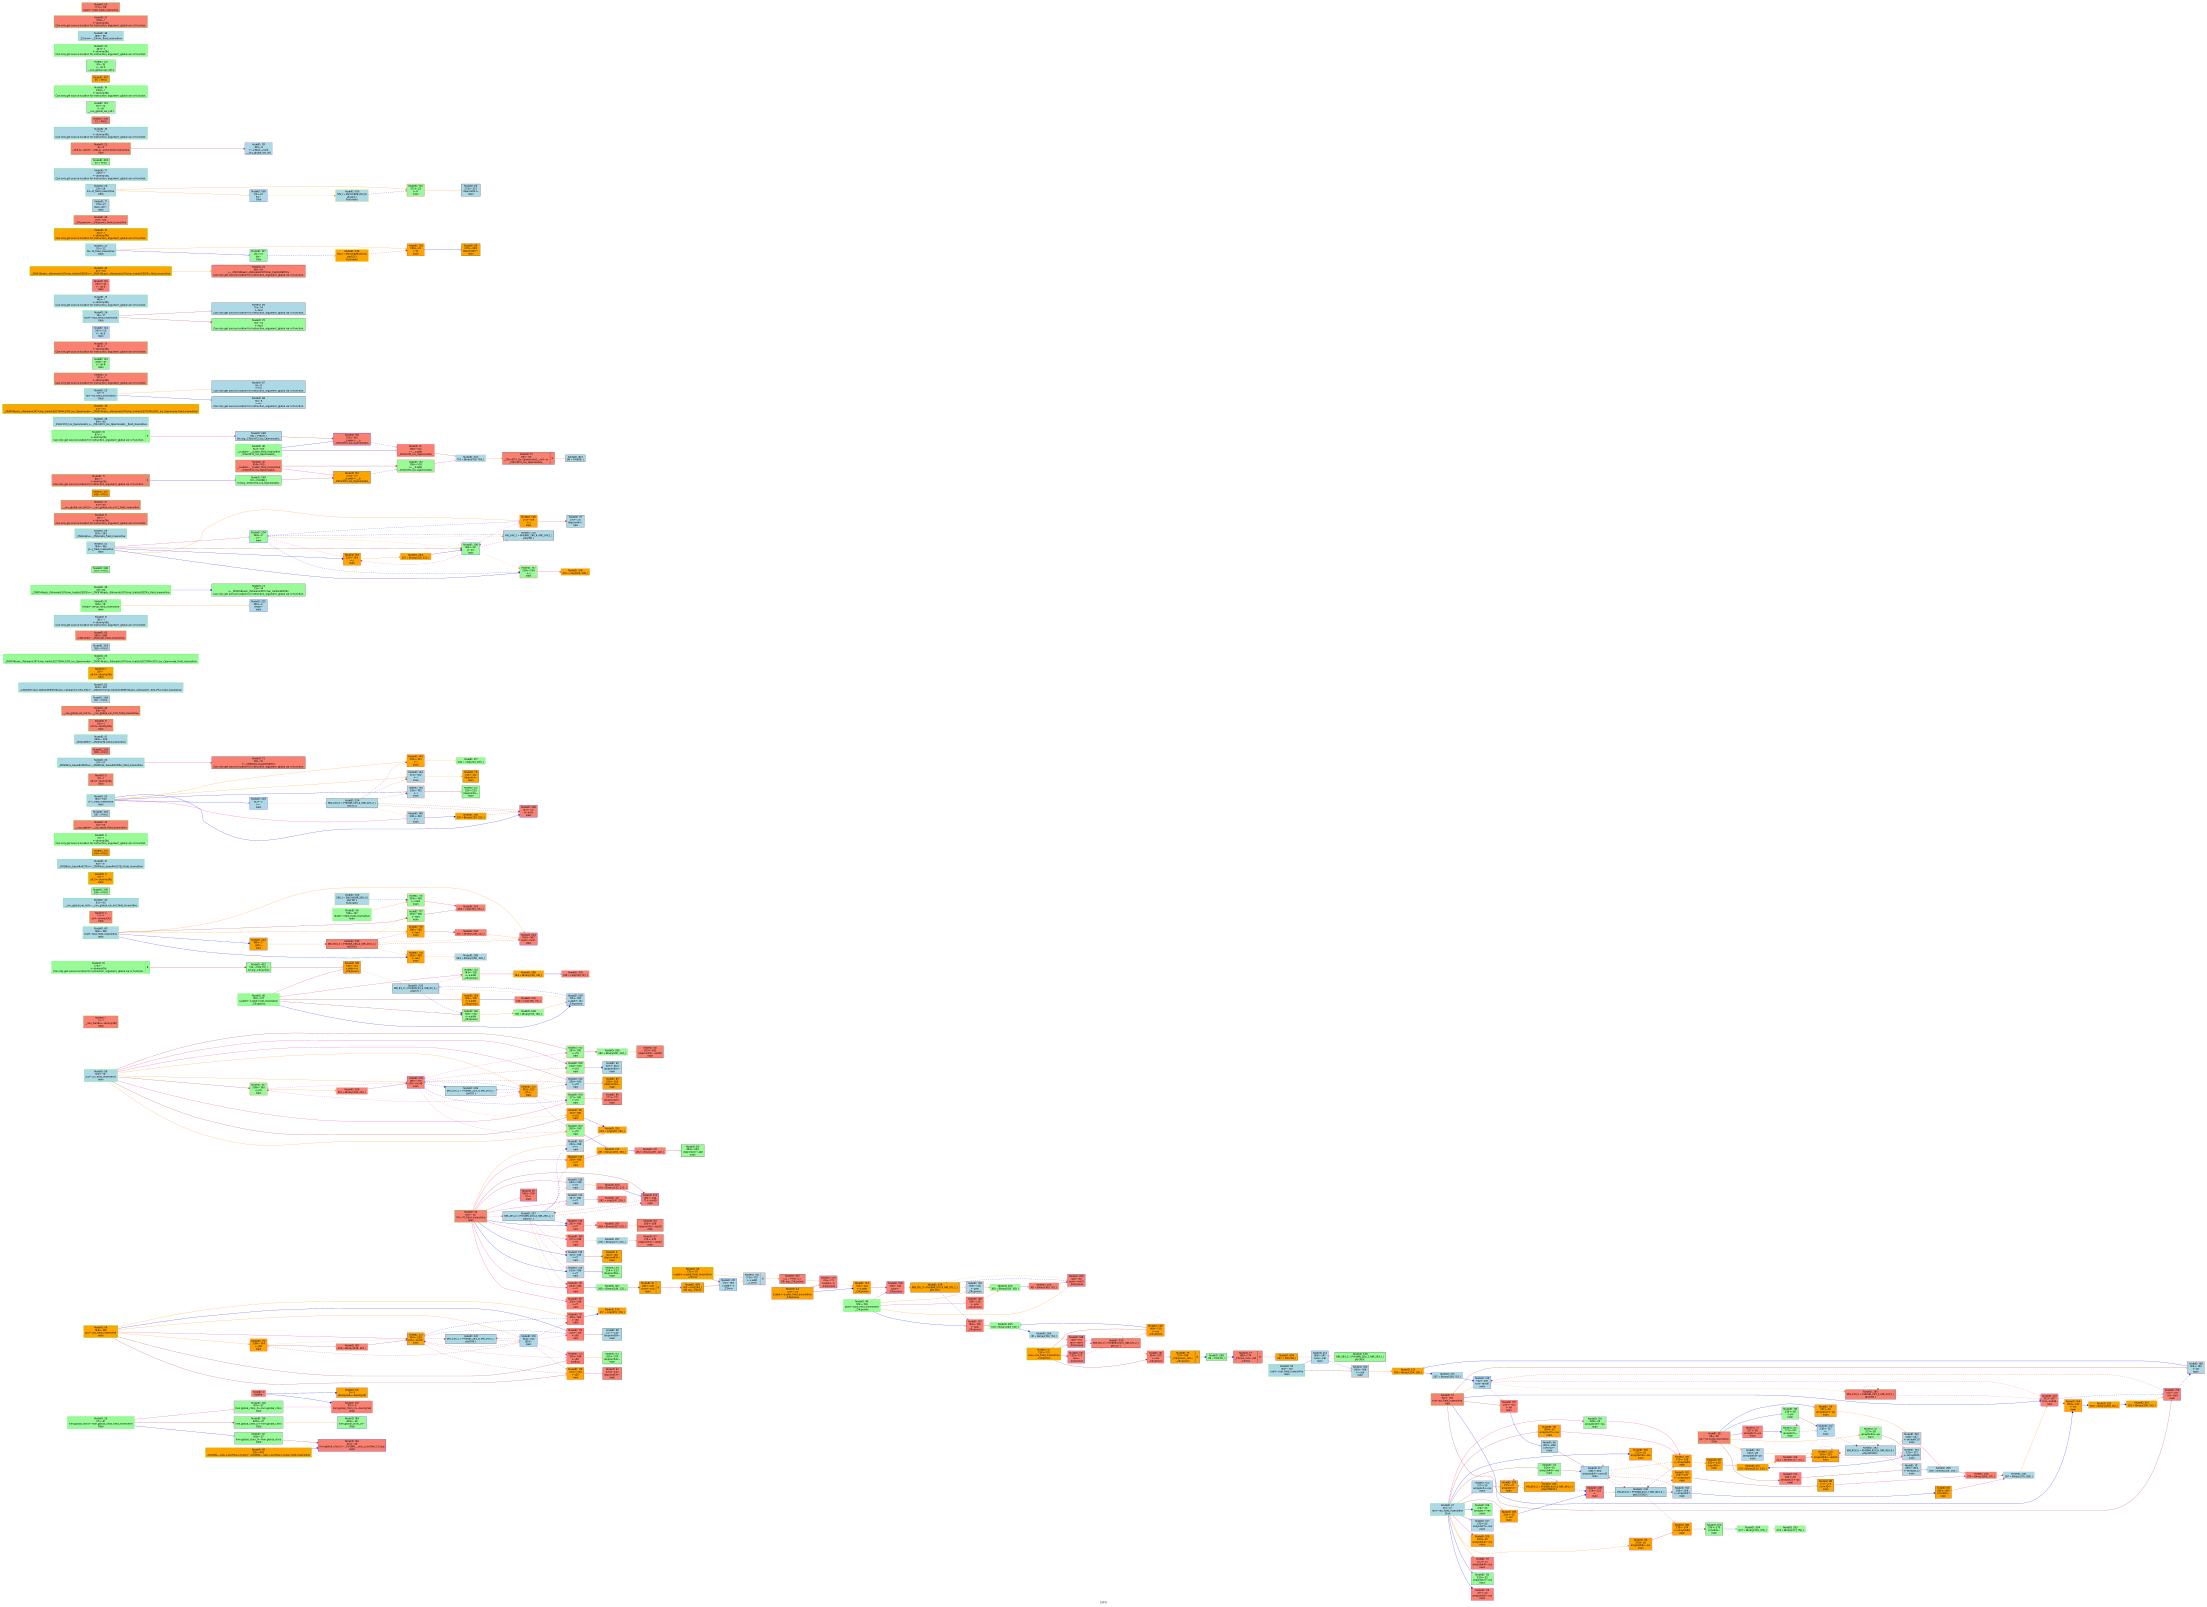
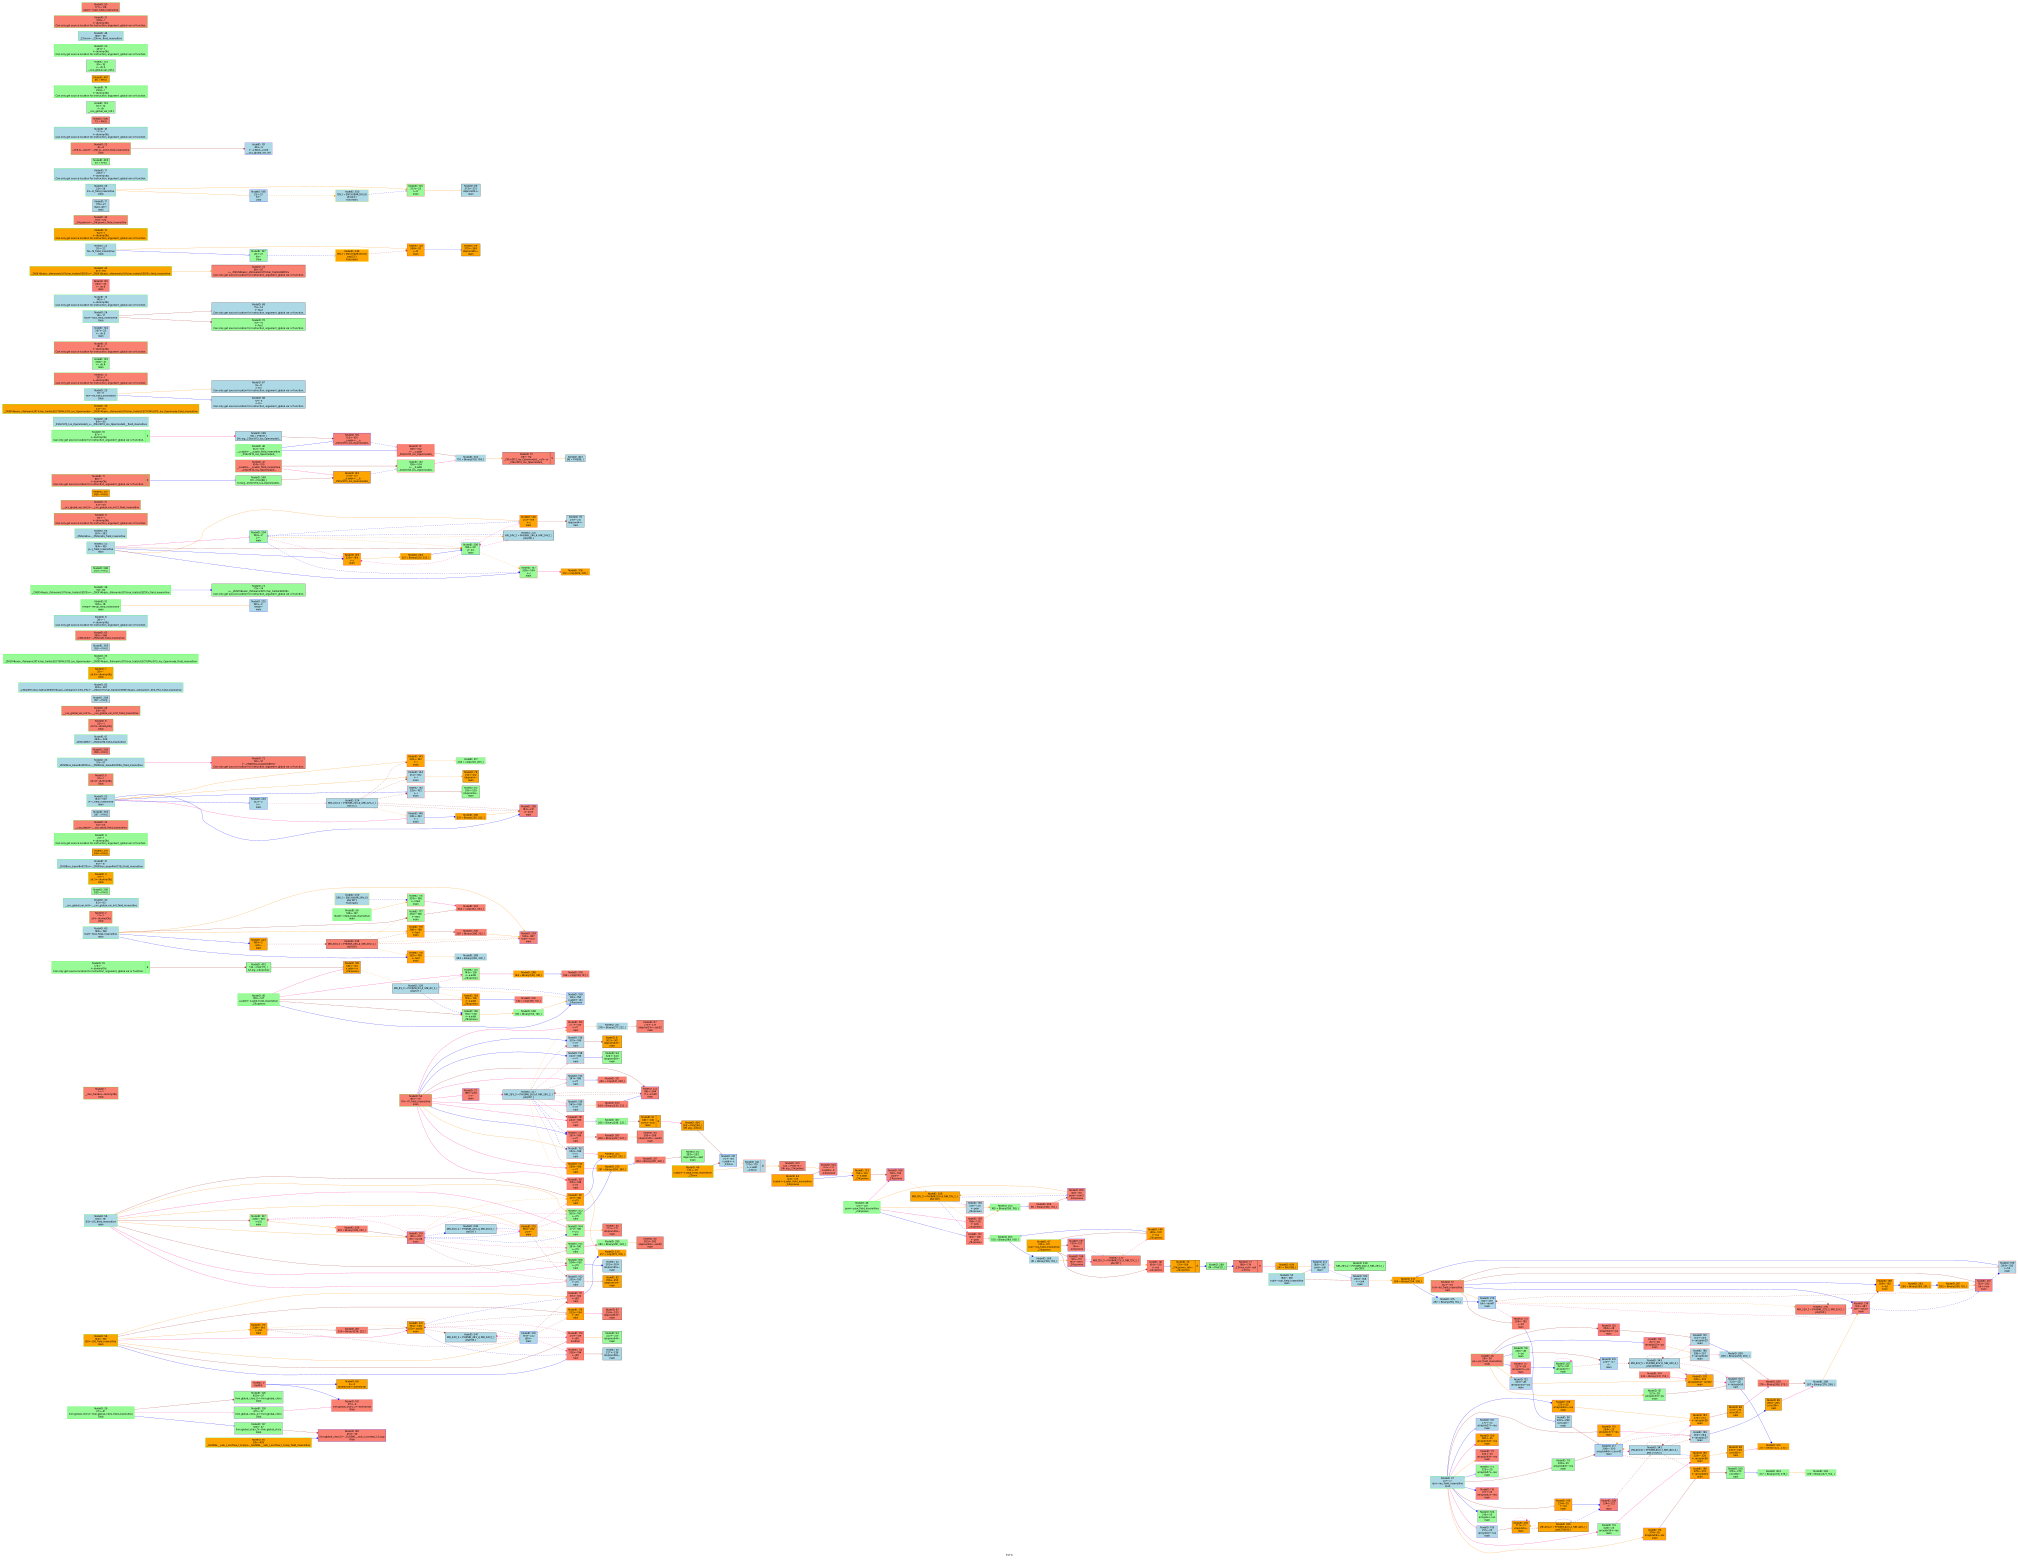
edge "NodeID: 54" -> "NodeID: 337": now "NodeID: 211" -> "NodeID: 337"
node "NodeID: 119": fillcolor orange -> salmon
node "NodeID: 189": removed
edge "NodeID: 110" -> "NodeID: 185": now "NodeID: 110" -> "NodeID: 183"
edge "NodeID: 312" -> "NodeID: 314": removed
